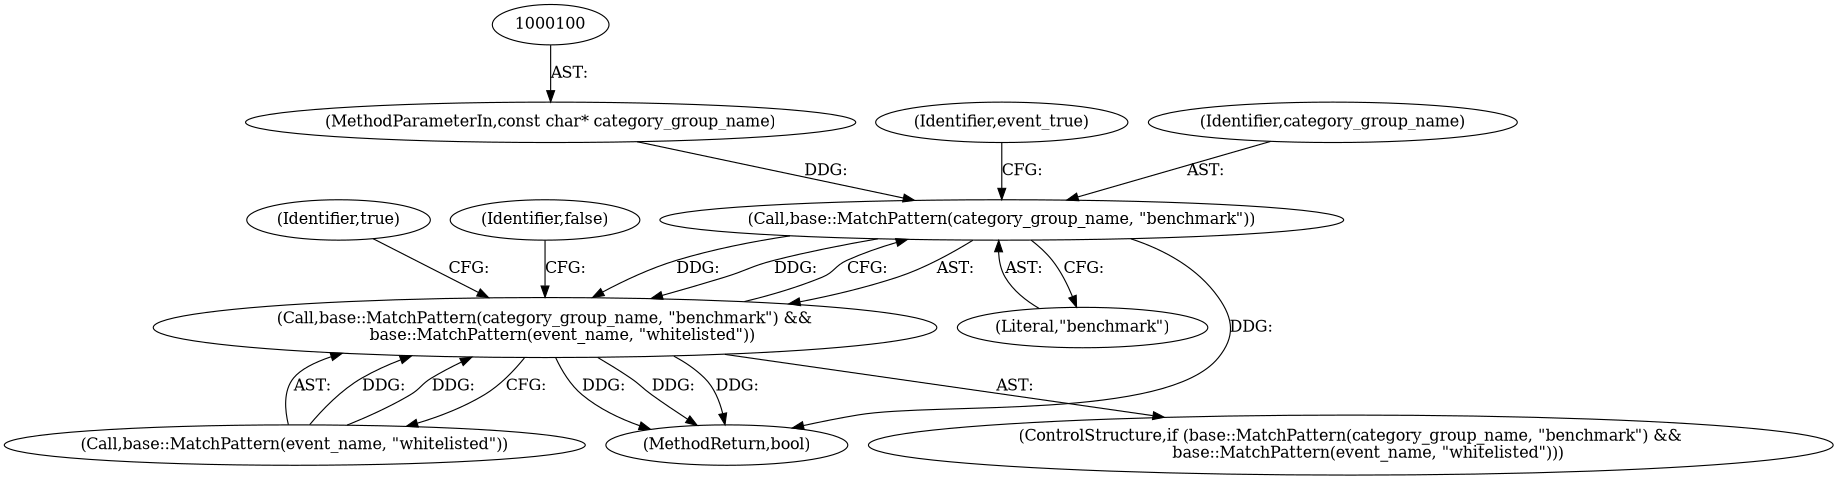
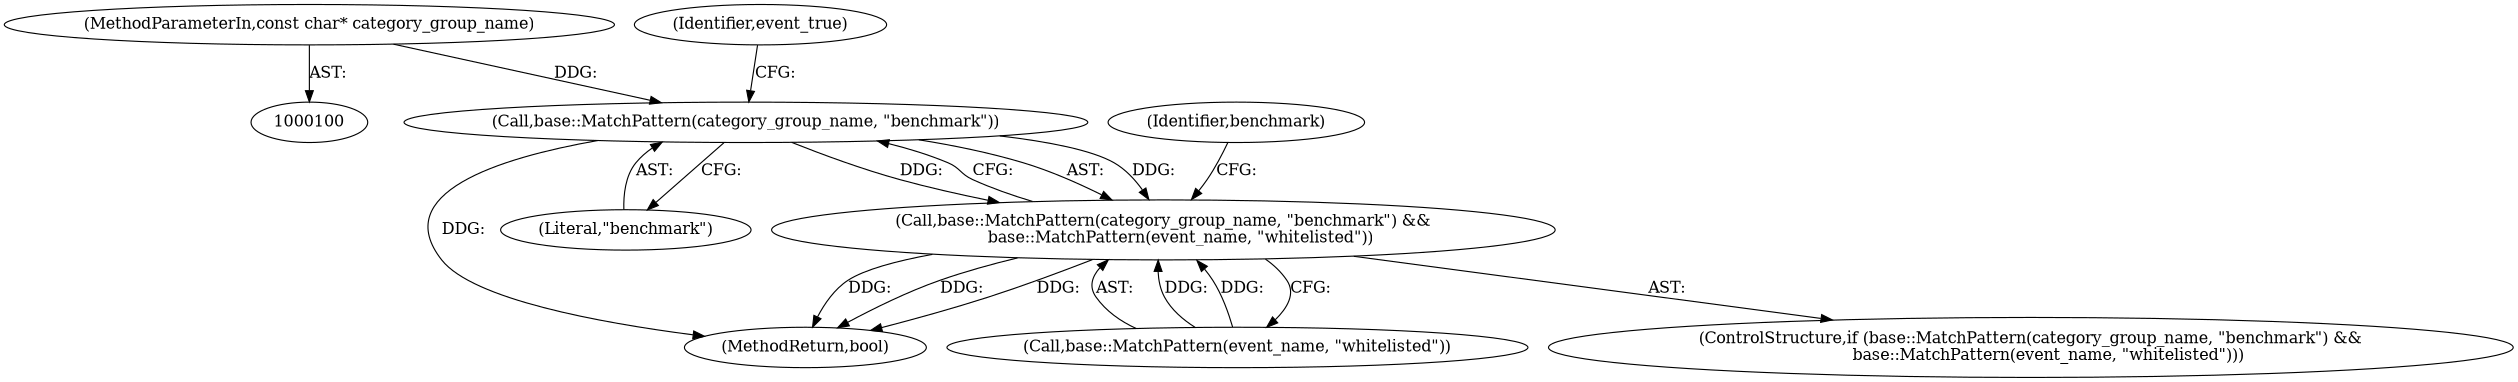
edge "1000100" -> "(MethodParameterIn,const char* category_group_name)": reversed
node "(Identifier,category_group_name)": removed
node "(Identifier,true)": removed
node "(Identifier,false)": label "(Identifier,false)" -> "(Identifier,benchmark)"
